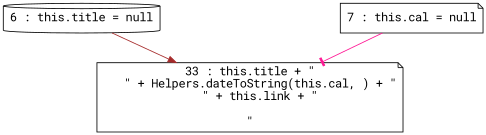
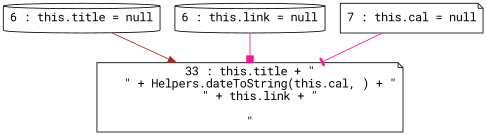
node "6 : this.link = null": added
